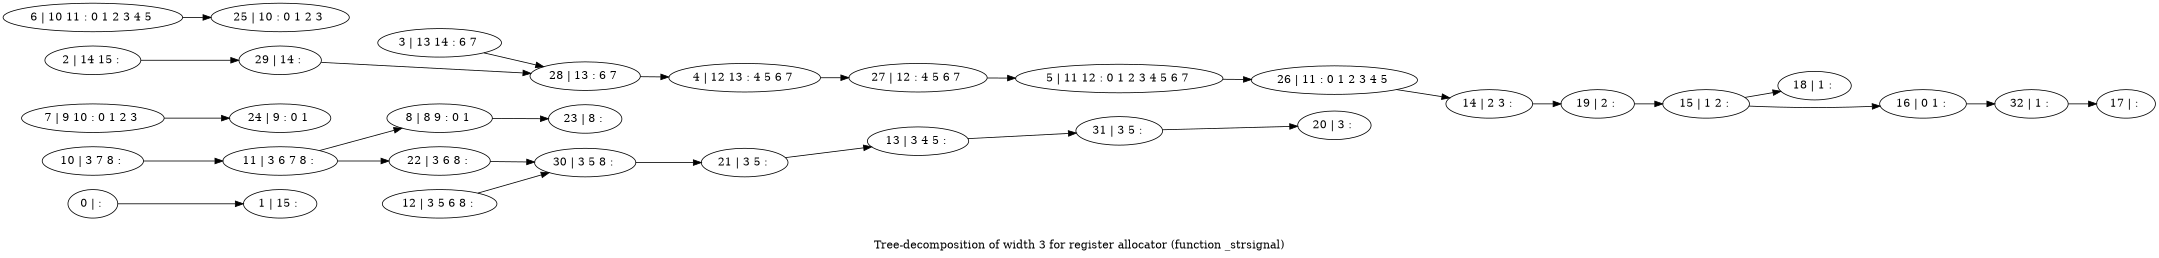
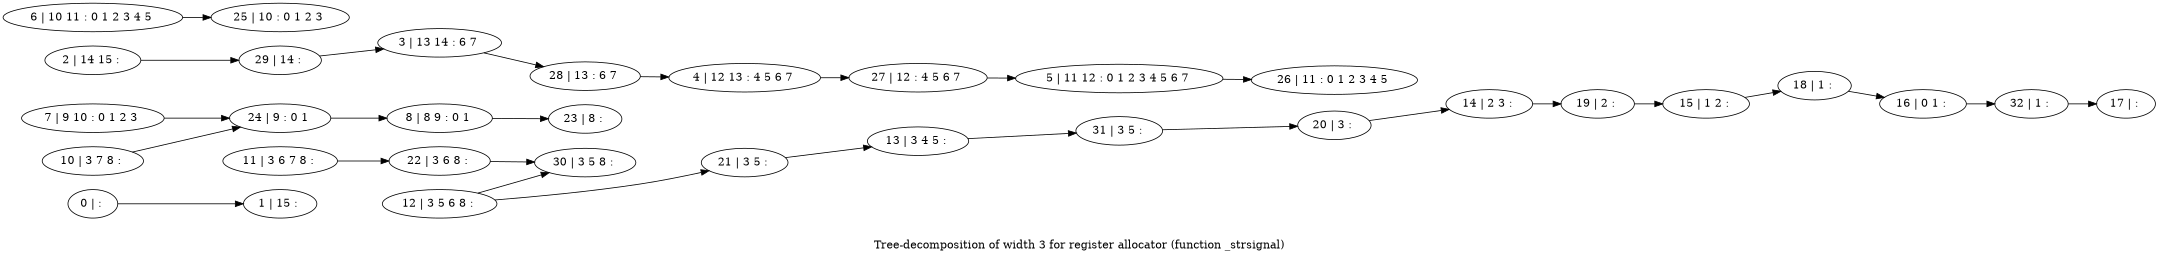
edge "29 | 14 :" -> "28 | 13 : 6 7": now "29 | 14 :" -> "3 | 13 14 : 6 7"
edge "26 | 11 : 0 1 2 3 4 5" -> "14 | 2 3 :": now "20 | 3 :" -> "14 | 2 3 :"
edge "15 | 1 2 :" -> "16 | 0 1 :": now "18 | 1 :" -> "16 | 0 1 :"
edge "11 | 3 6 7 8 :" -> "8 | 8 9 : 0 1": now "24 | 9 : 0 1" -> "8 | 8 9 : 0 1"
edge "10 | 3 7 8 :" -> "11 | 3 6 7 8 :": now "10 | 3 7 8 :" -> "24 | 9 : 0 1"
edge "30 | 3 5 8 :" -> "21 | 3 5 :": now "12 | 3 5 6 8 :" -> "21 | 3 5 :"
